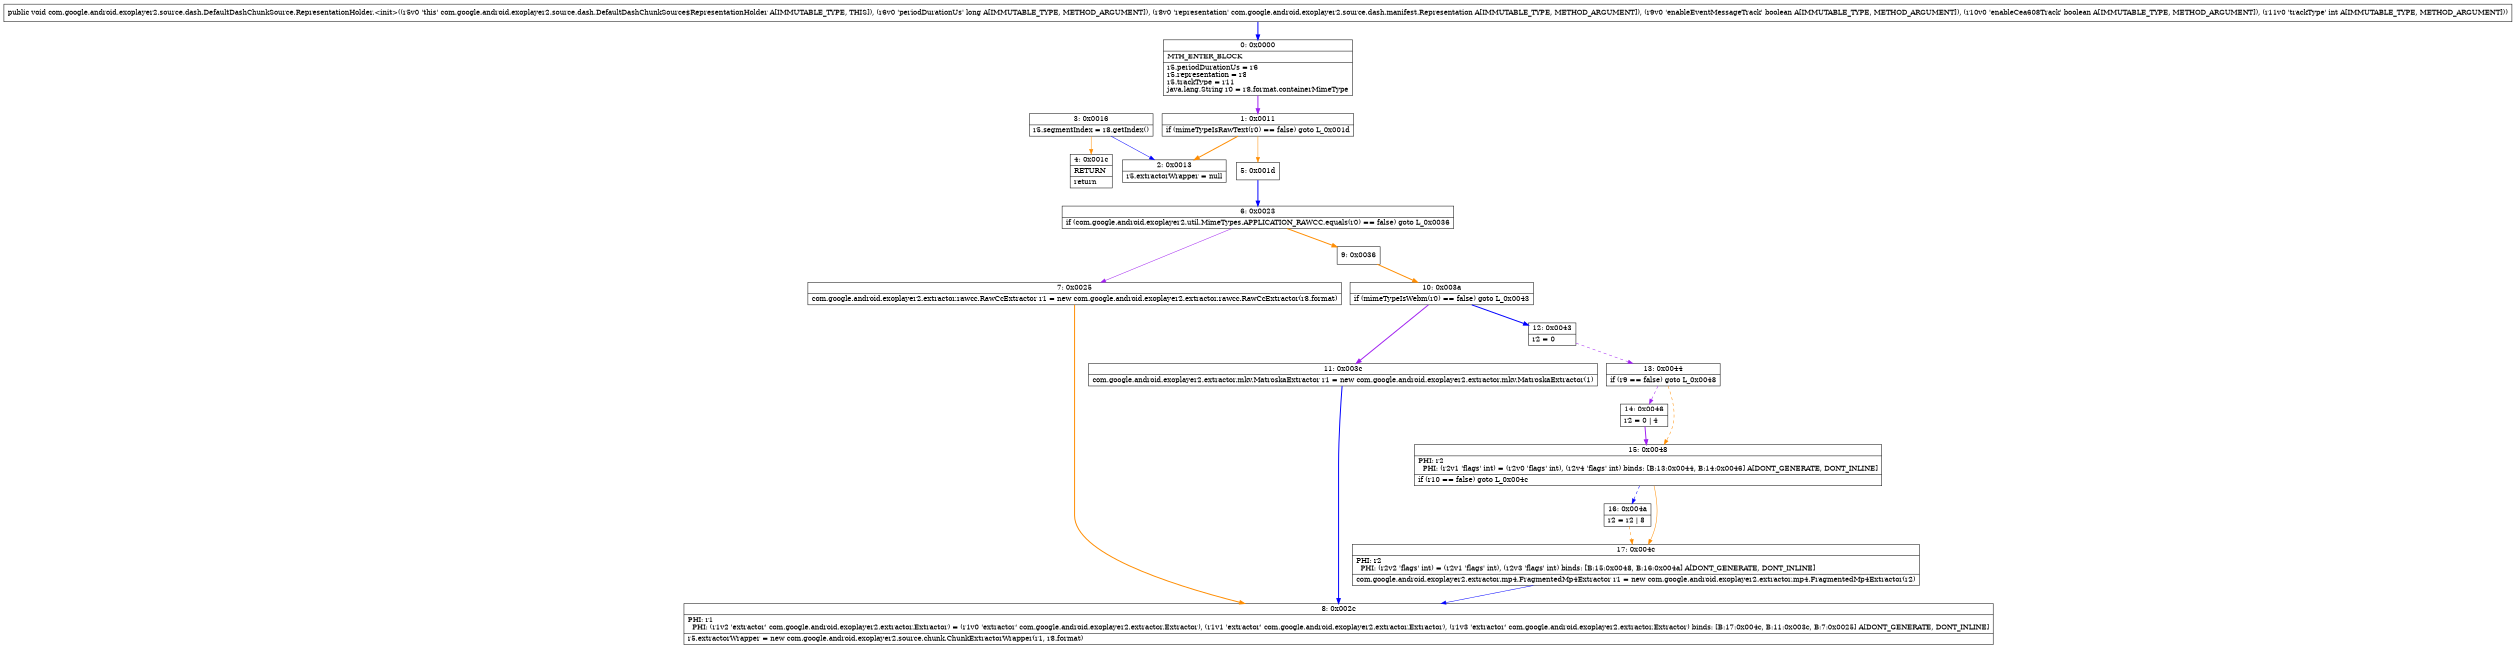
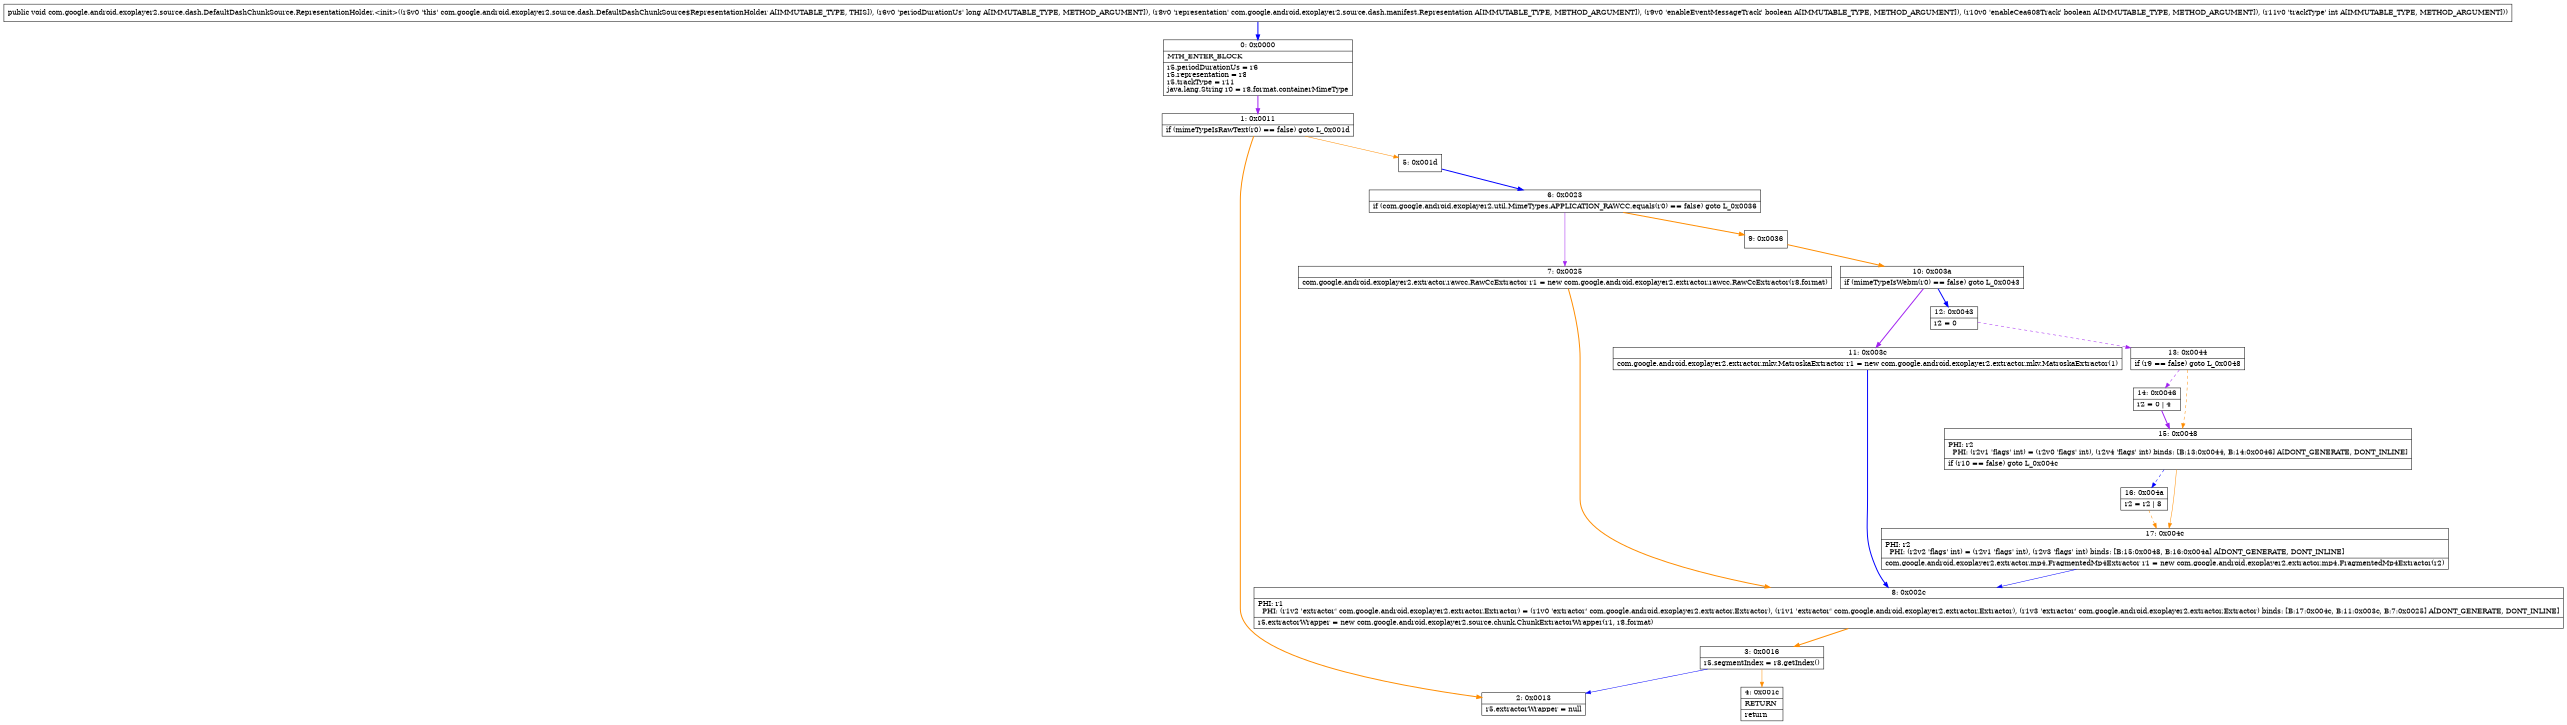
edge "8: 0x002c" -> "3: 0x0016": added
